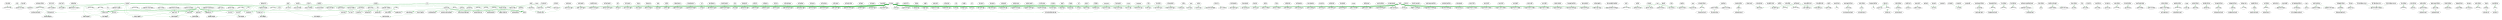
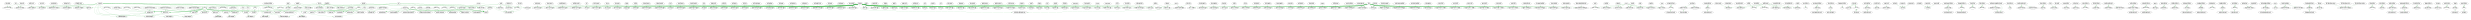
node "Ultrabright Torch": added
